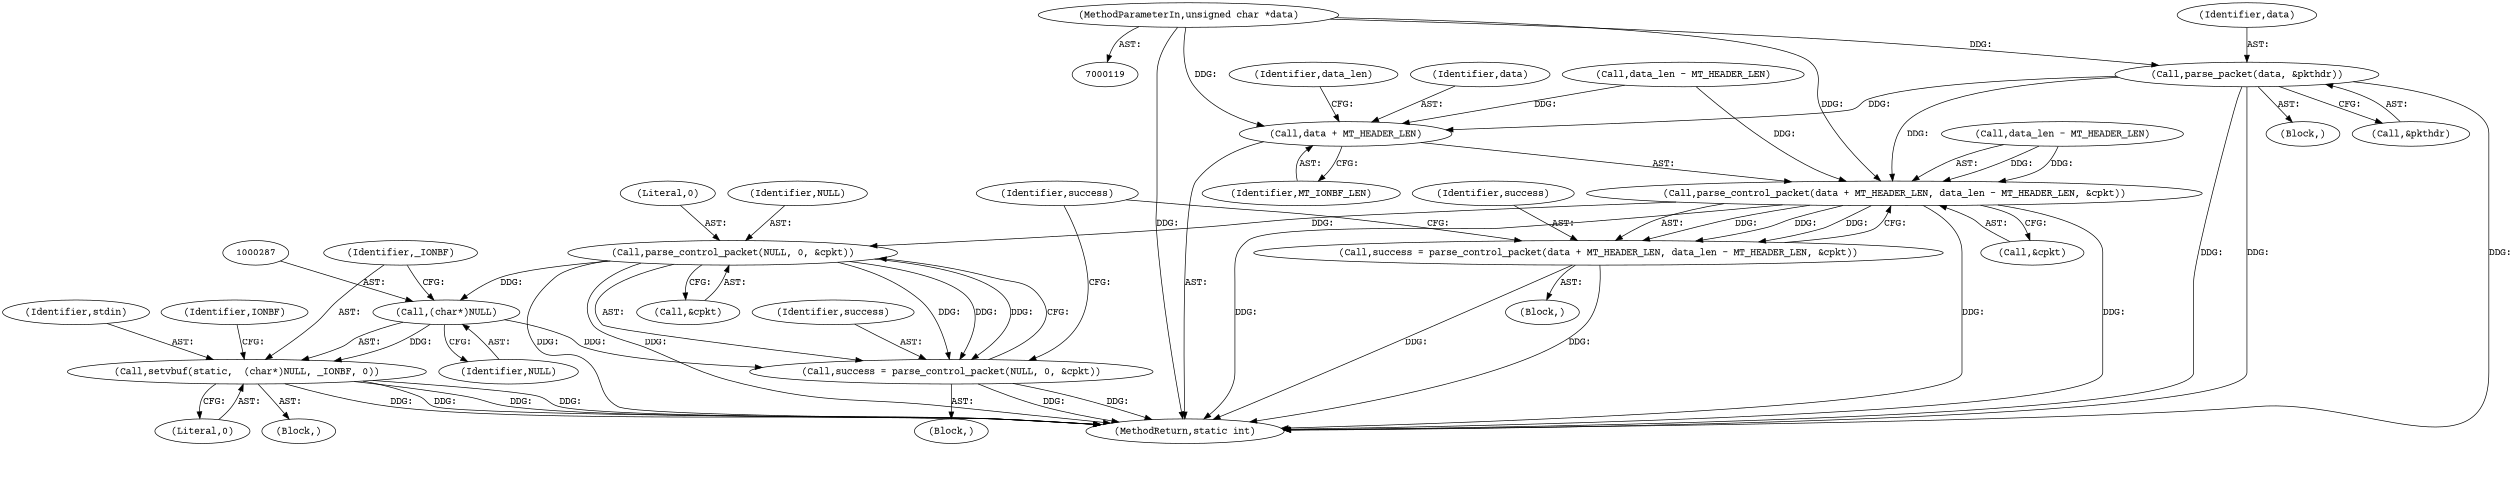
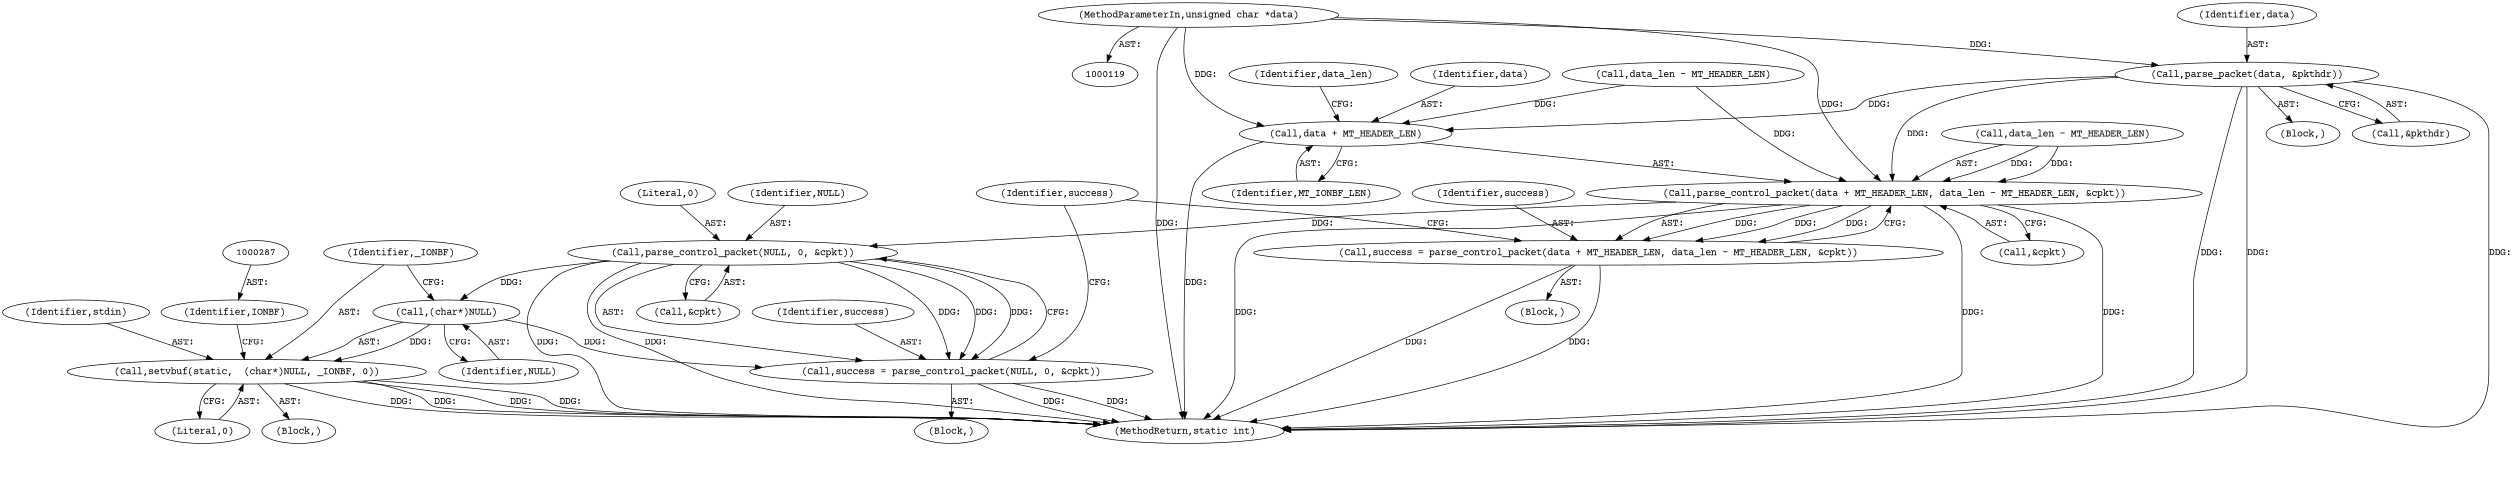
node "7000119": label "7000119" -> "1000119"
edge "1000287" -> "(Call,(char*)NULL)": now "1000287" -> "(Identifier,IONBF)"
edge "(Call,data + MT_HEADER_LEN)" -> "(MethodReturn,static int)": label "AST: " -> "DDG: "
